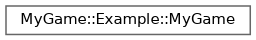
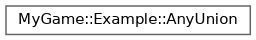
node "MyGame::Example::MyGame": label "MyGame::Example::MyGame" -> "MyGame::Example::AnyUnion"
